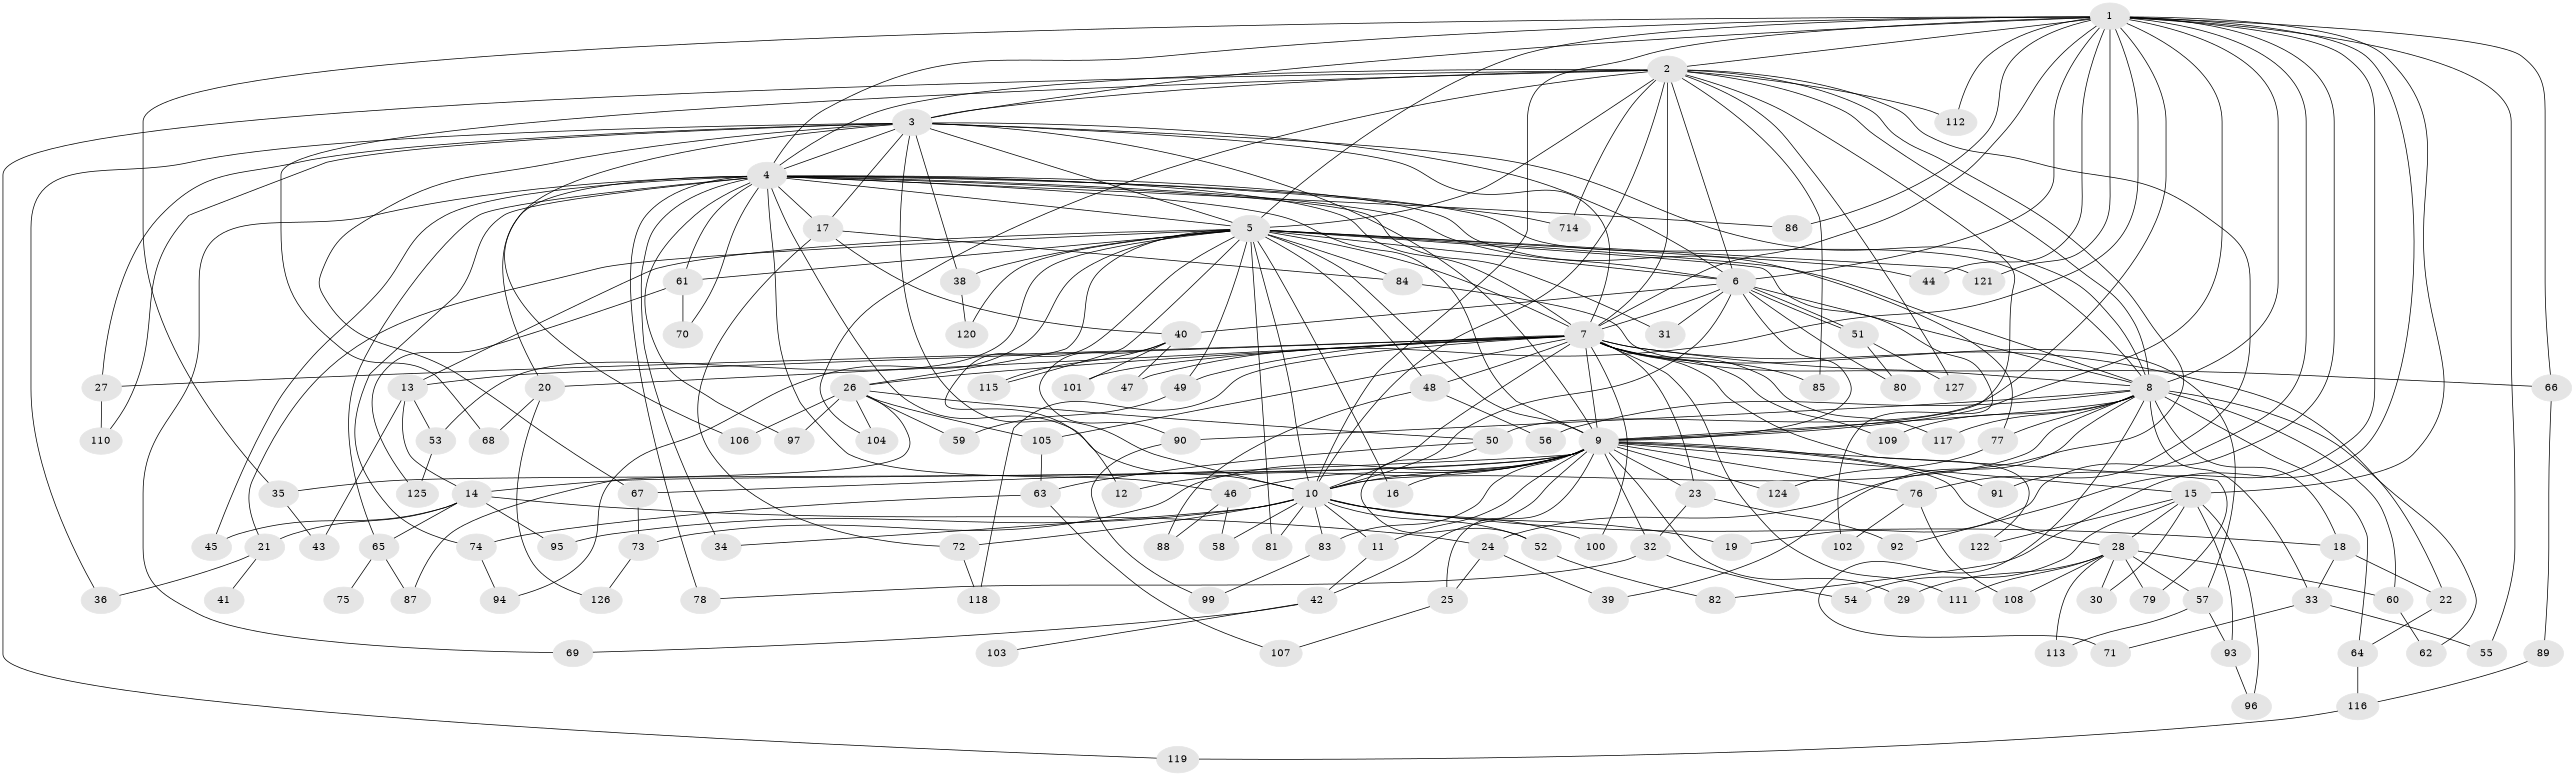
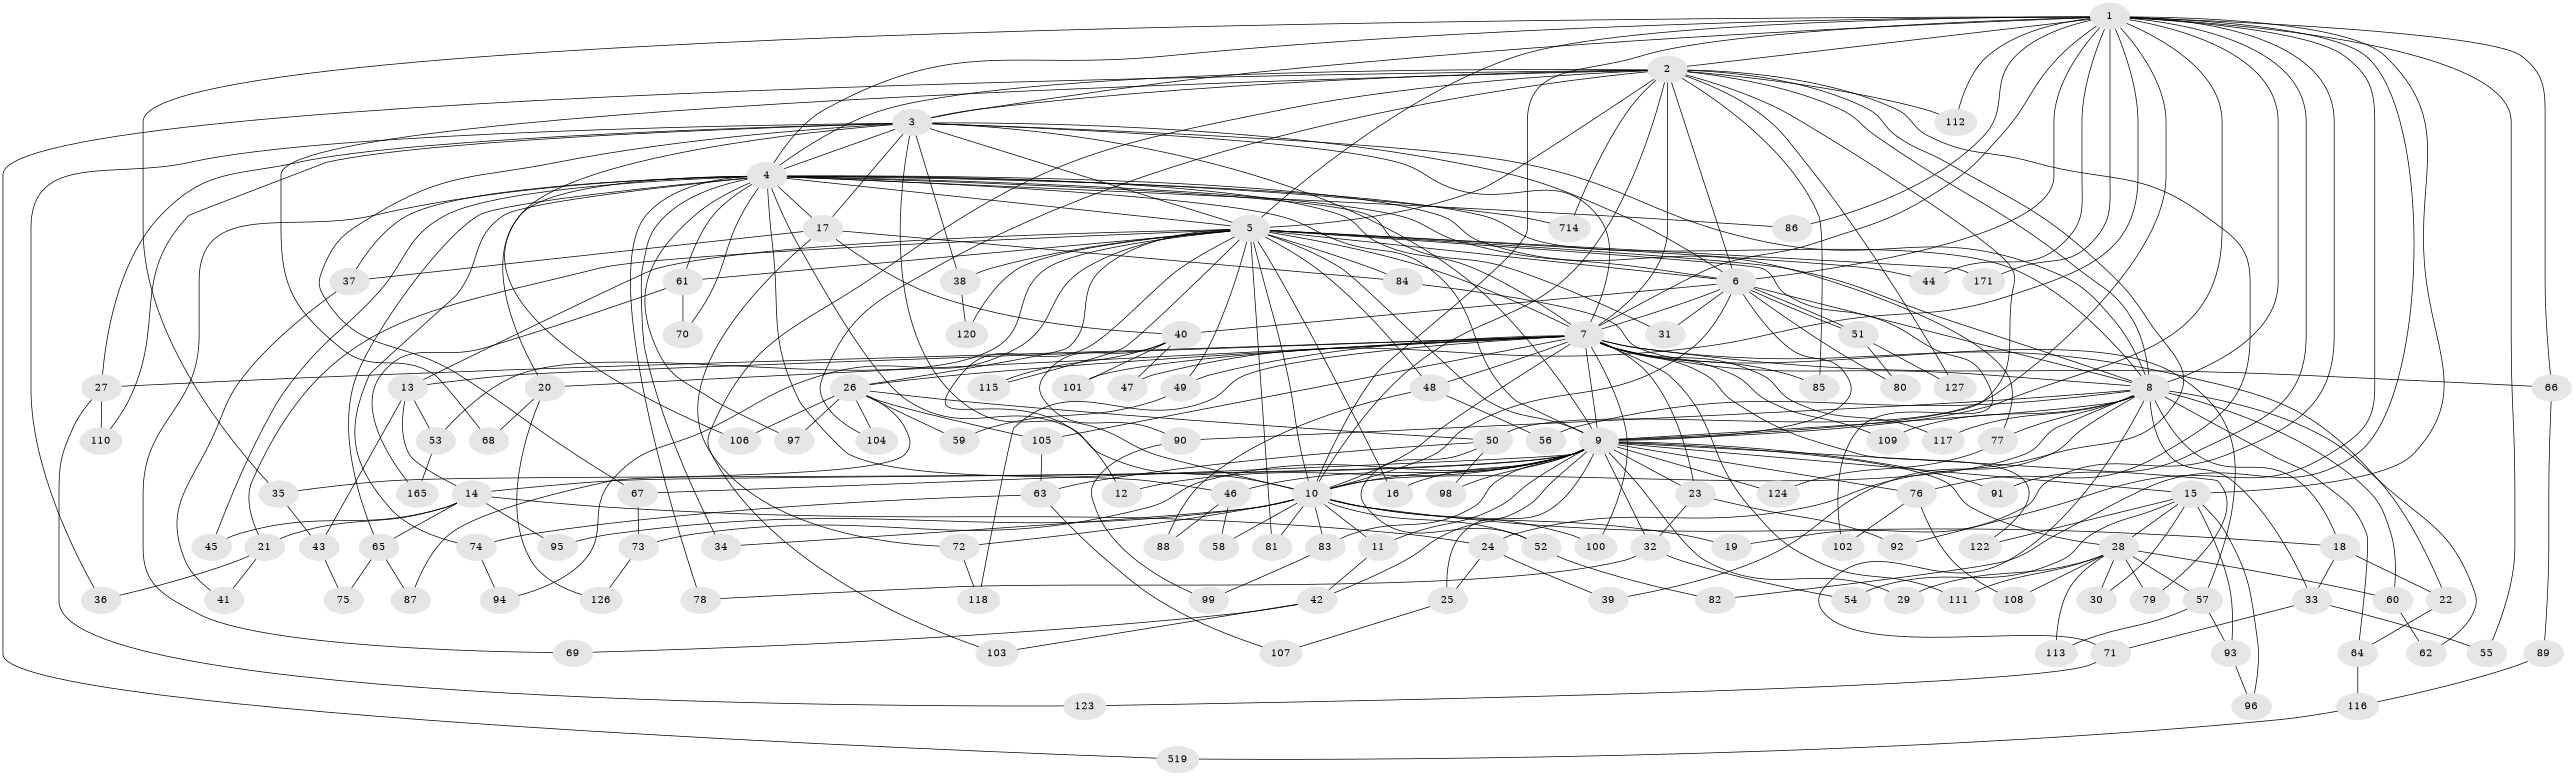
edge "2" -- "103": added
node "37": added
node "121": label "121" -> "171"
node "125": label "125" -> "165"
node "98": added
edge "43" -- "75": added
node "123": added
node "119": label "119" -> "519"
